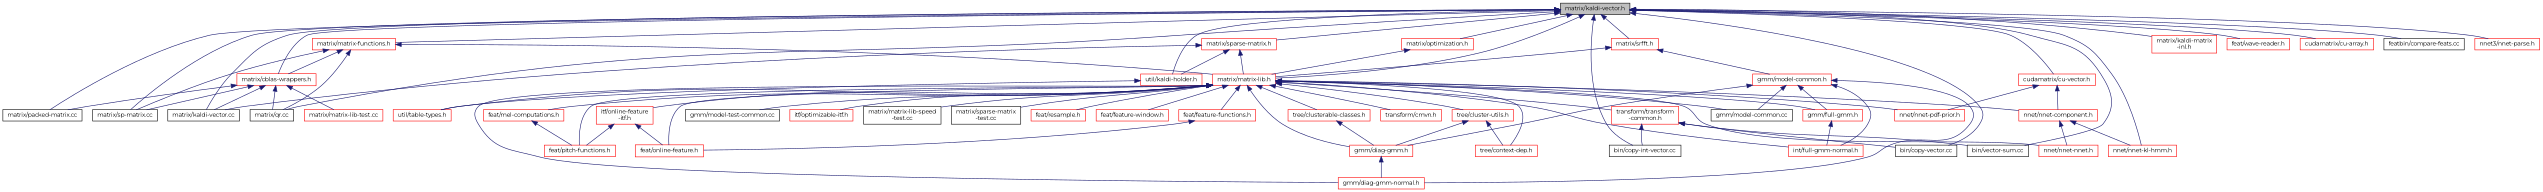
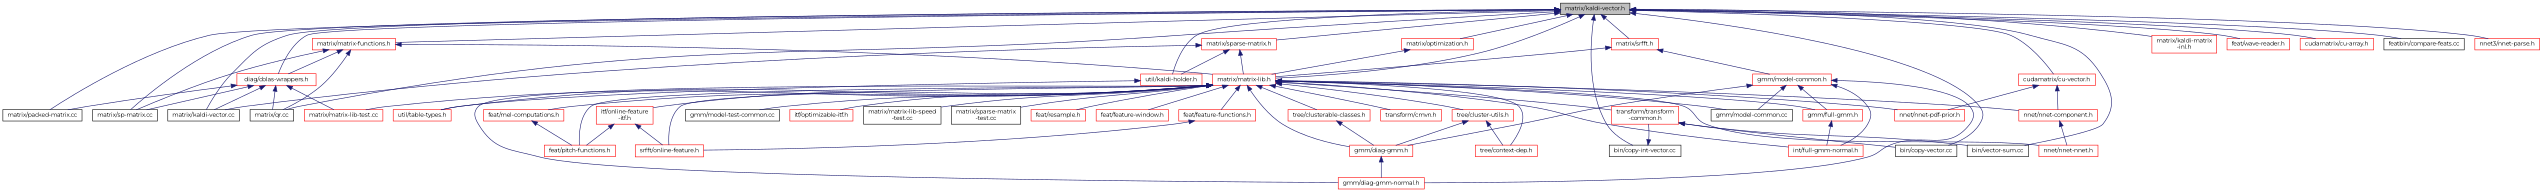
node "matrix/cblas-wrappers.h": label "matrix/cblas-wrappers.h" -> "diag/cblas-wrappers.h"
edge "matrix/matrix-lib-test.cc" -> "matrix/matrix-lib.h": added
edge "bin/copy-int-vector.cc" -> "transform/transform -common.h": reversed
node "feat/online-feature.h": label "feat/online-feature.h" -> "srfft/online-feature.h"
node "nnet/nnet-kl-hmm.h": removed
